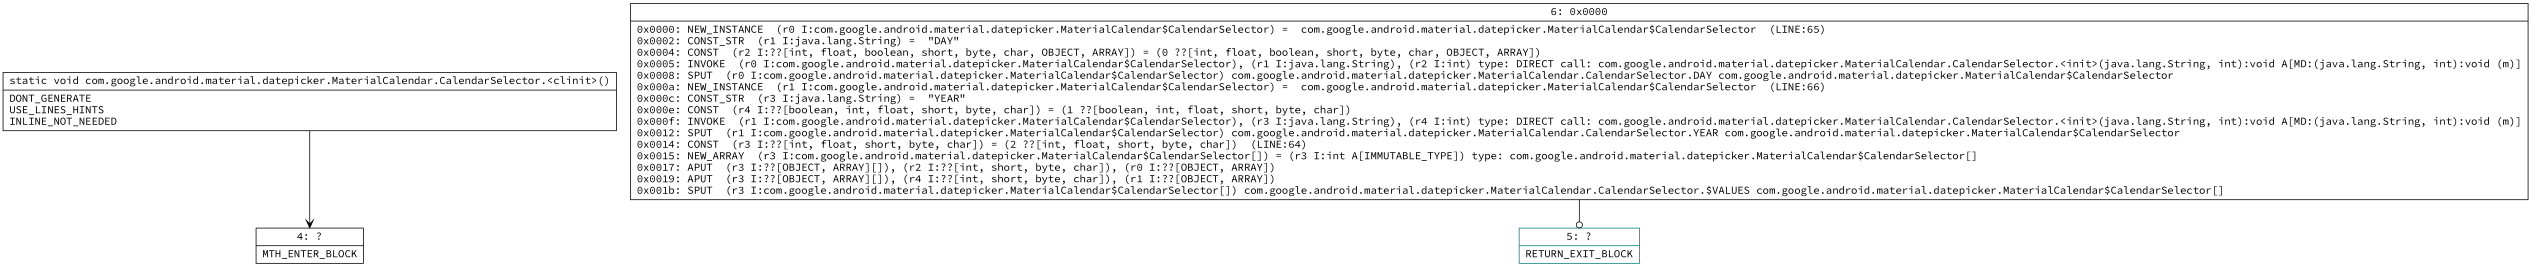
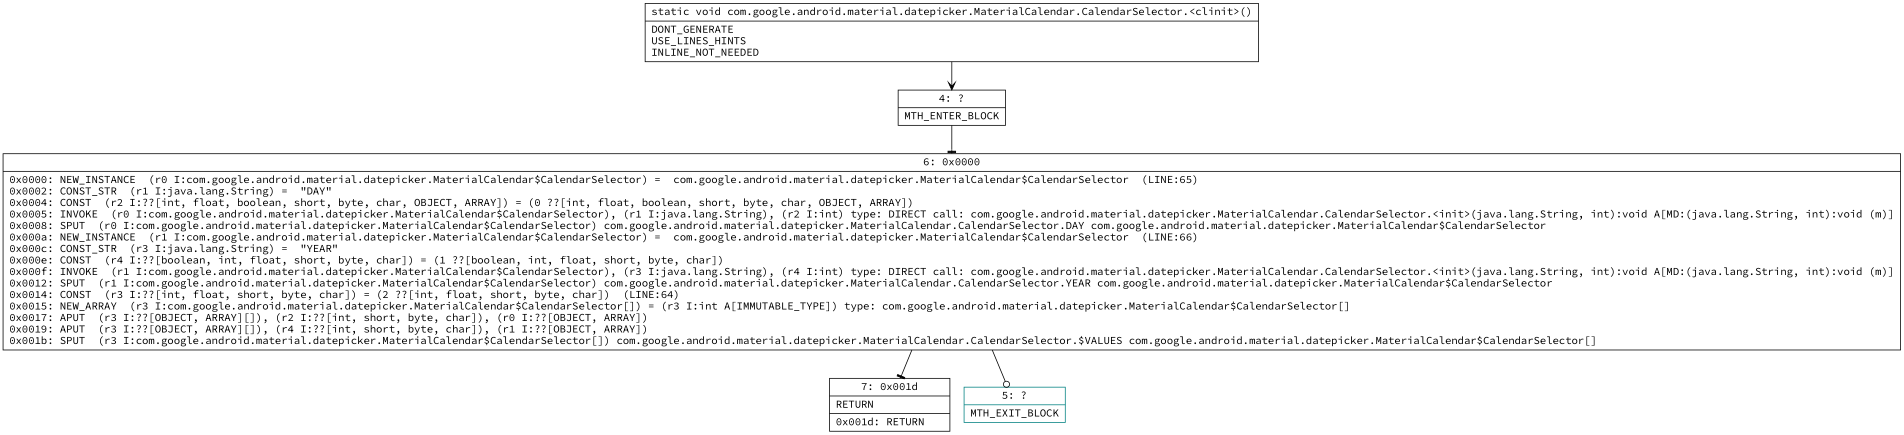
edge "4: ?" -> "6: 0x0000": added
node "5: ?": text "RETURN_EXIT_BLOCK" -> "MTH_EXIT_BLOCK"
node "7: 0x001d": added
